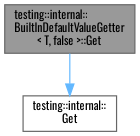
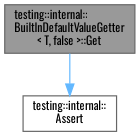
node "testing::internal:: Get": label "testing::internal:: Get" -> "testing::internal:: Assert"
